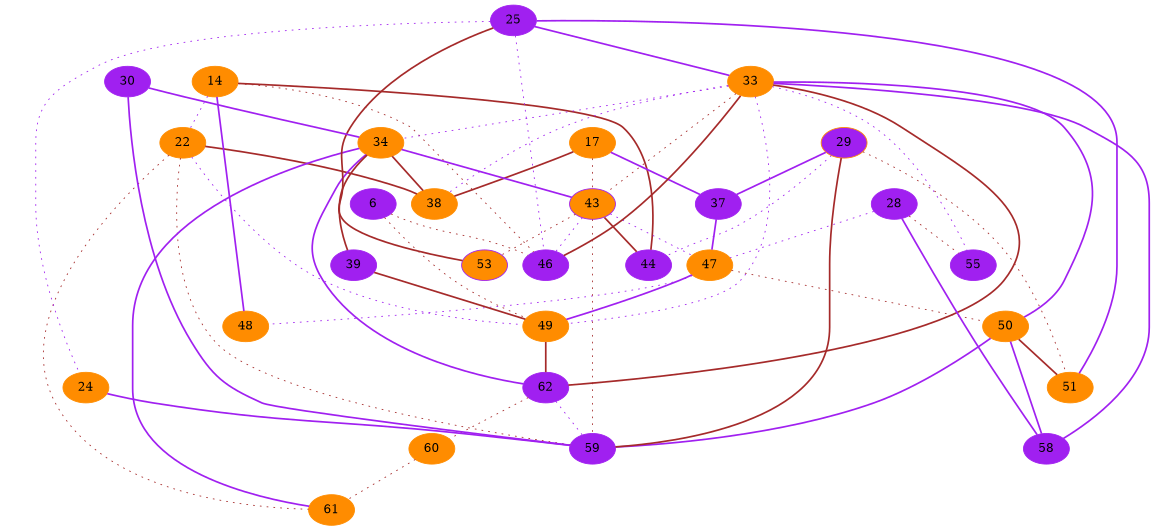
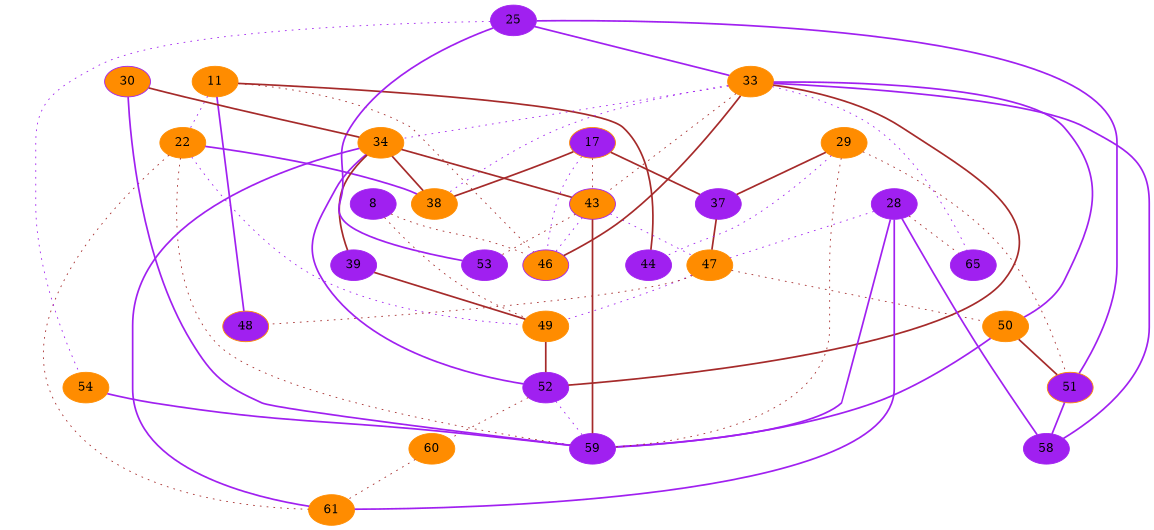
node "30": fillcolor purple -> darkorange
node "14": label "14" -> "11"
edge "30" -- "34": color purple -> brown
edge "25" -- "53": color brown -> purple
node "17": fillcolor darkorange -> purple
node "29": fillcolor purple -> darkorange
edge "25" -- "46": now "17" -- "46"
edge "22" -- "38": color brown -> purple
edge "34" -- "43": color purple -> brown
edge "17" -- "37": color purple -> brown
edge "29" -- "37": color purple -> brown
node "6": label "6" -> "8"
edge "37" -- "47": color purple -> brown
edge "43" -- "44": removed
node "53": fillcolor darkorange -> purple
node "46": fillcolor purple -> darkorange
node "55": label "55" -> "65"
edge "33" -- "49": removed
edge "47" -- "49": style bold -> dotted
edge "47" -- "48": color purple -> brown
node "48": fillcolor darkorange -> purple
edge "43" -- "59": style dotted -> bold
edge "29" -- "59": style bold -> dotted
node "24": label "24" -> "54"
node "62": label "62" -> "52"
edge "50" -- "58": now "51" -- "58"
node "51": fillcolor darkorange -> purple
edge "28" -- "59": added
edge "28" -- "61": added
